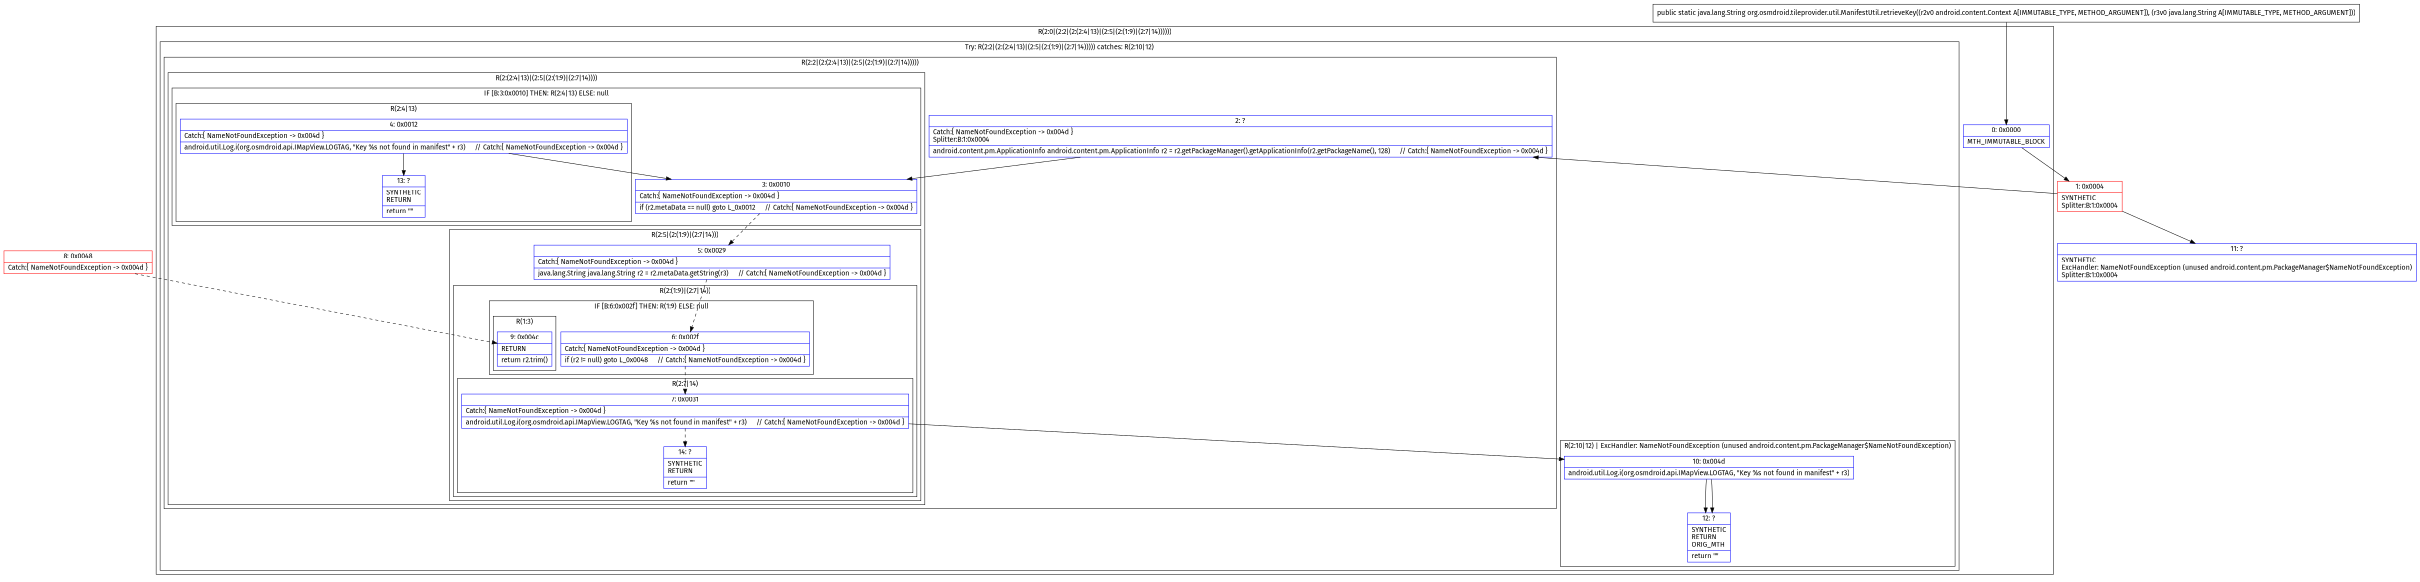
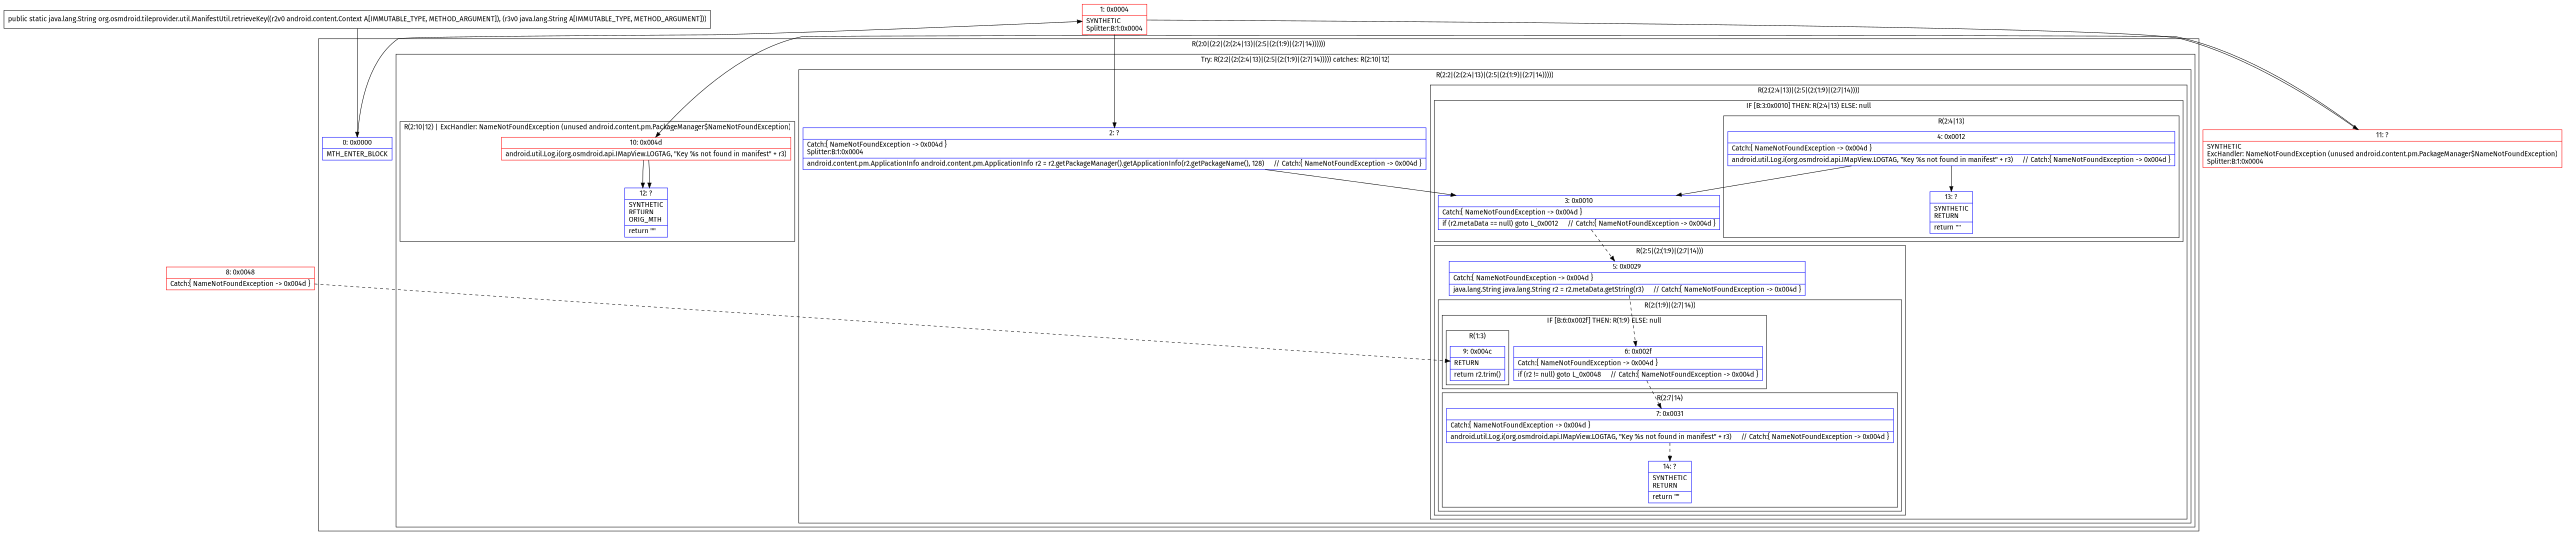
node "0: 0x0000": text "MTH_IMMUTABLE_BLOCK" -> "MTH_ENTER_BLOCK"
node "11: ?": color blue -> red
edge "7: 0x0031" -> "10: 0x004d": now "11: ?" -> "10: 0x004d"
node "10: 0x004d": color blue -> red
